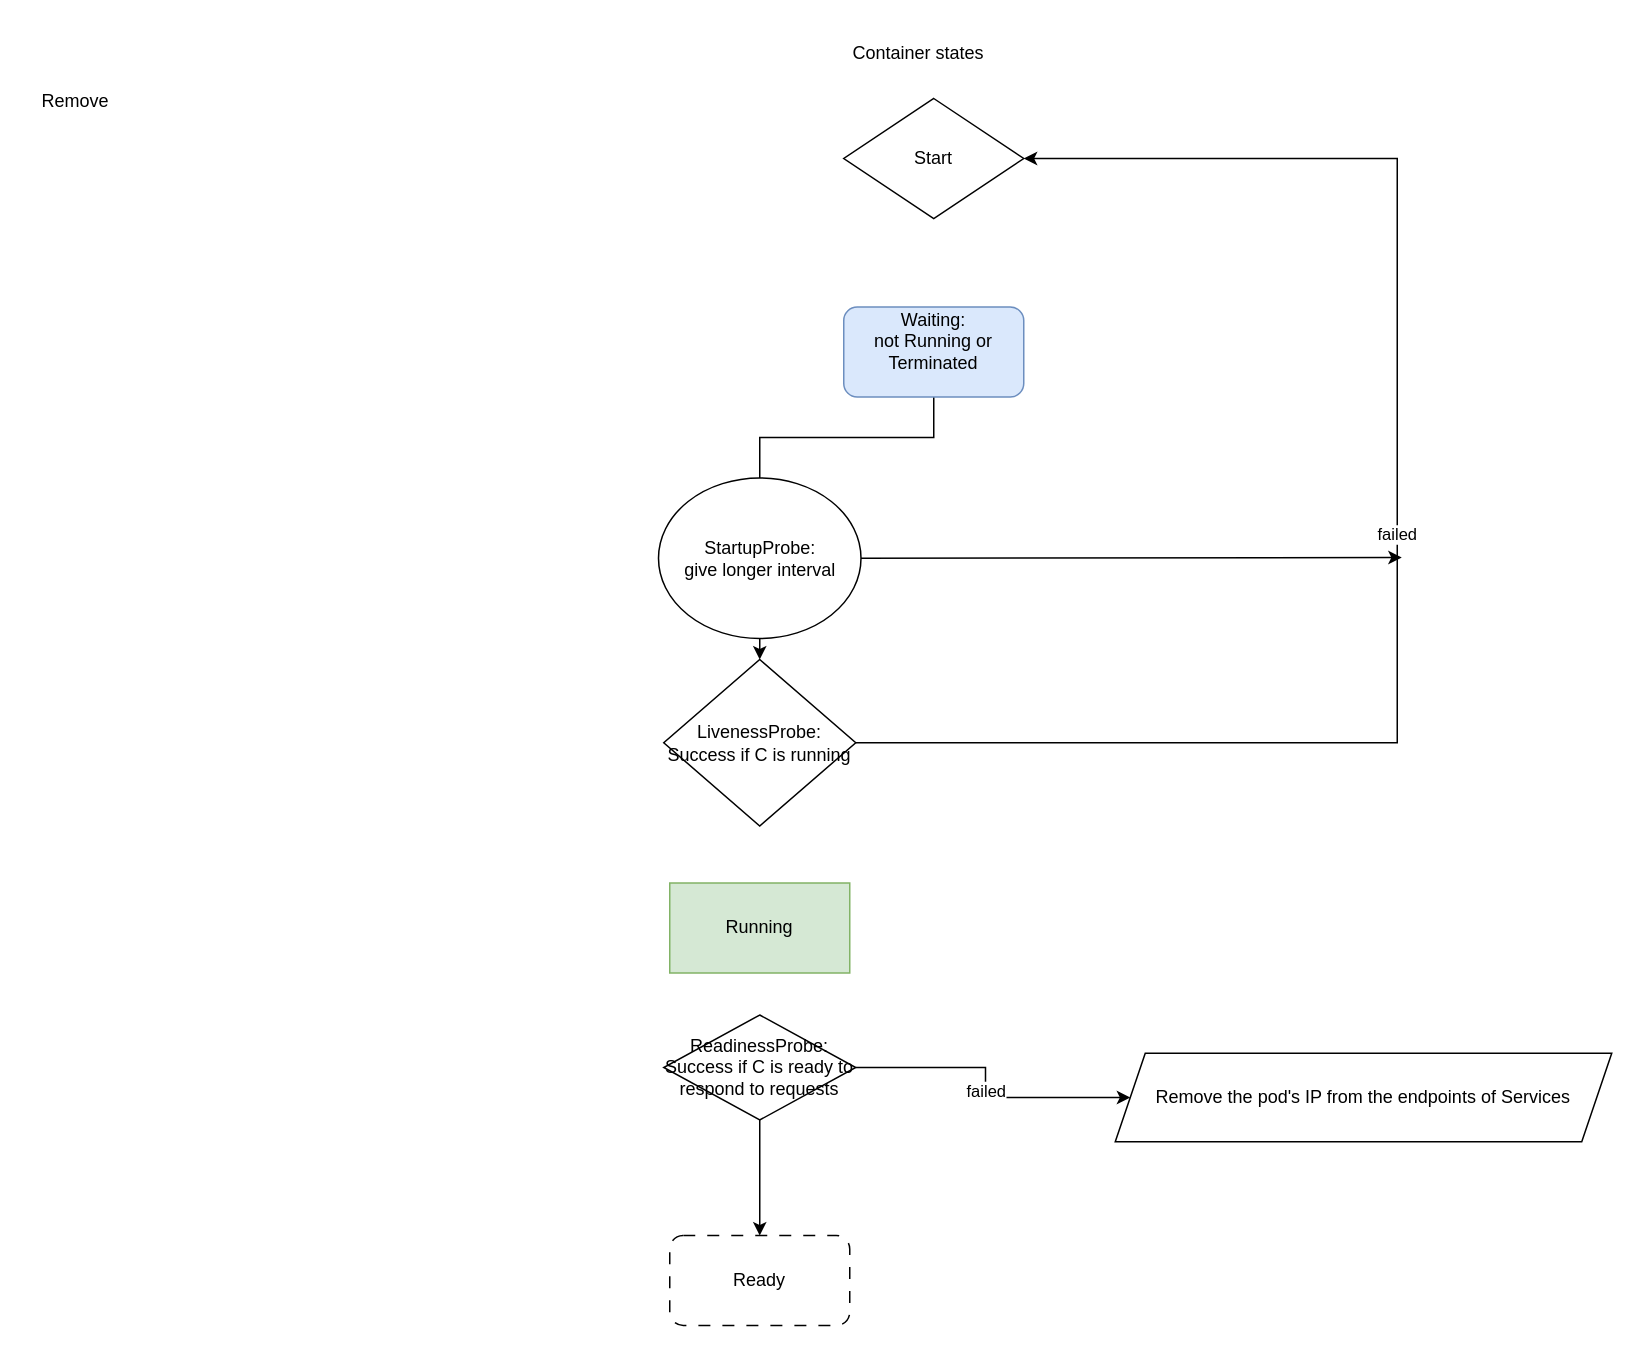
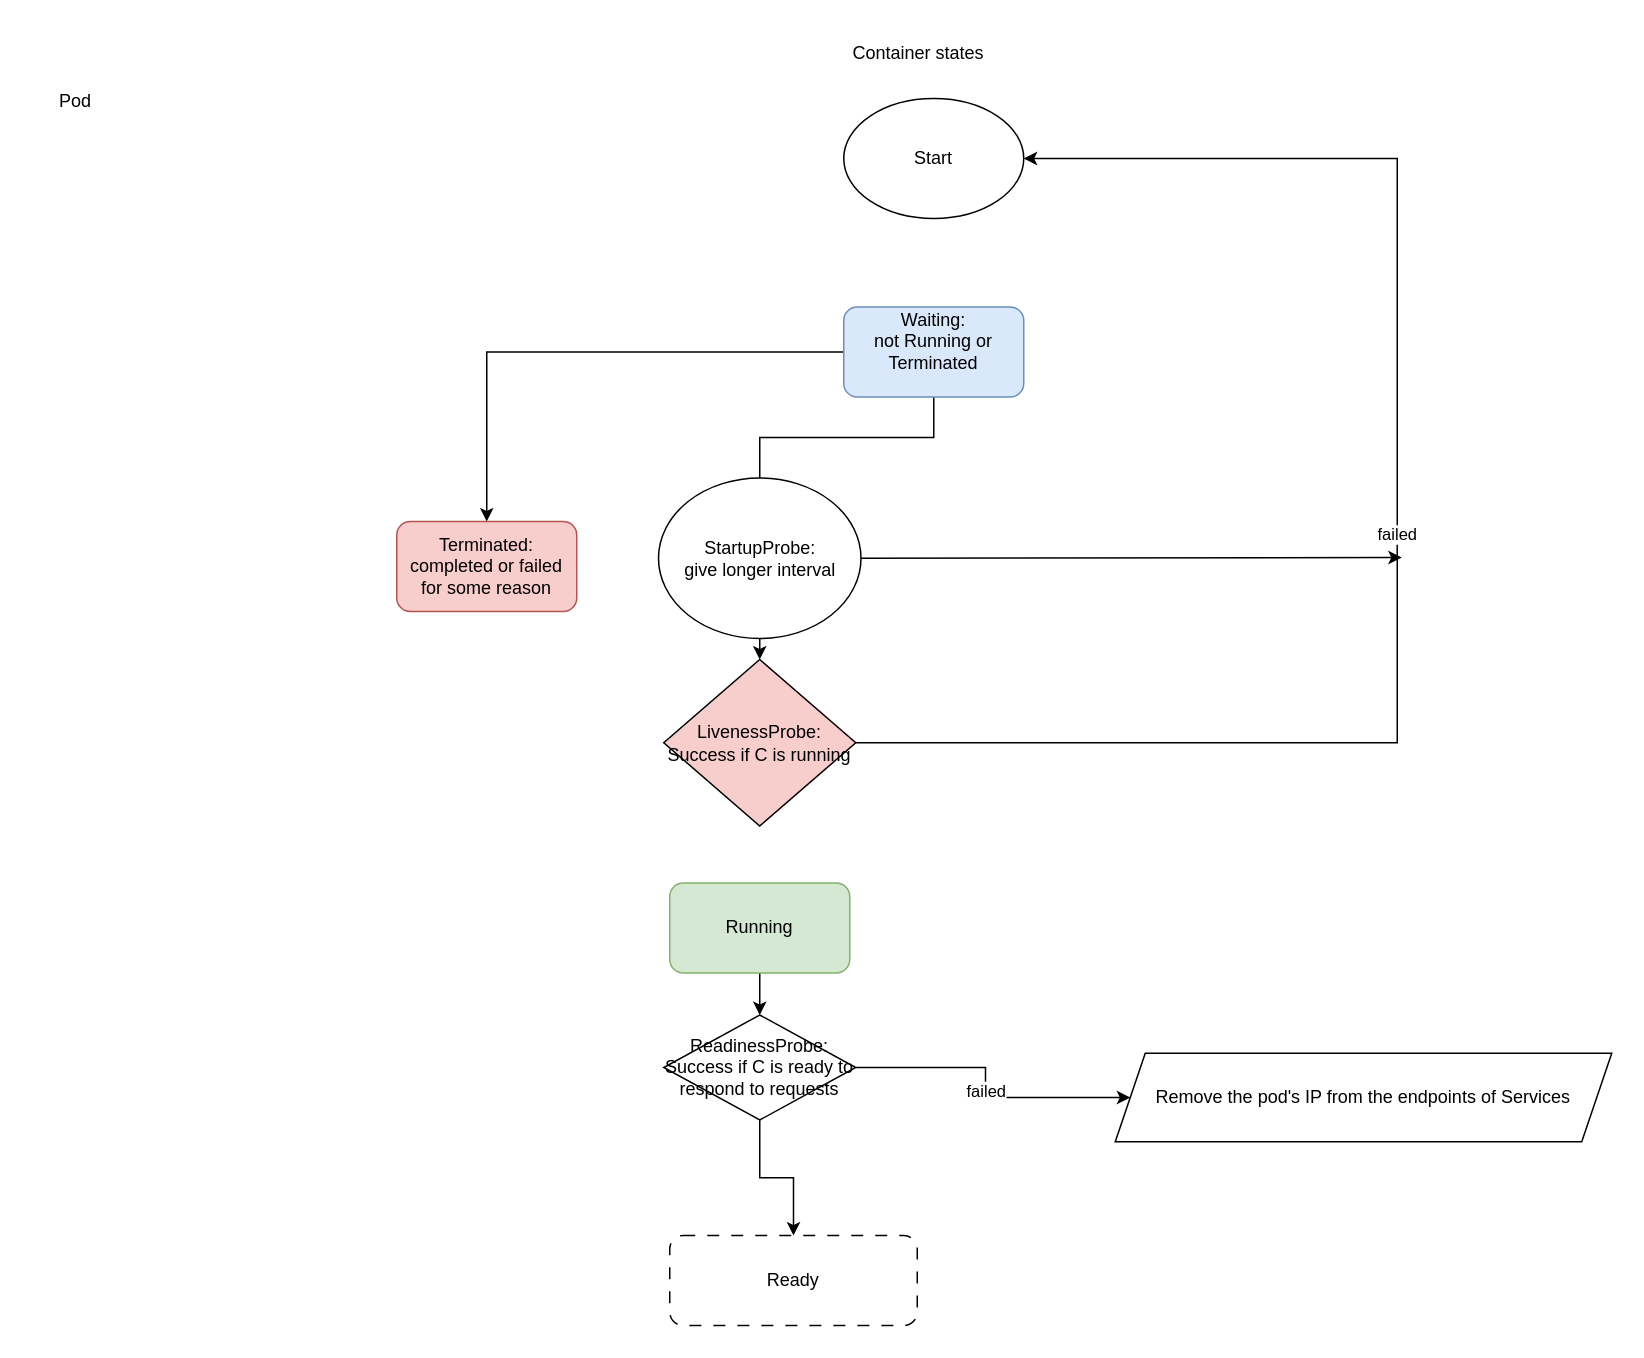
node "Remove": label "Remove" -> "Pod"
node "Start": shape diamond -> ellipse
edge "Waiting: not Running or Terminated" -> "Terminated: completed or failed for some reason": added
node "Terminated: completed or failed for some reason": added
node "LivenessProbe: Success if C is running": fillcolor #ffffff -> #f8cecc
node "Running": shape rectangle -> rounded rectangle
edge "Running" -> "ReadinessProbe: Success if C is ready to respond to requests": added
node "Ready": size 180x90 -> 248x90
